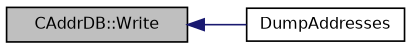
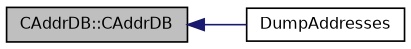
node "CAddrDB::Write": label "CAddrDB::Write" -> "CAddrDB::CAddrDB"
